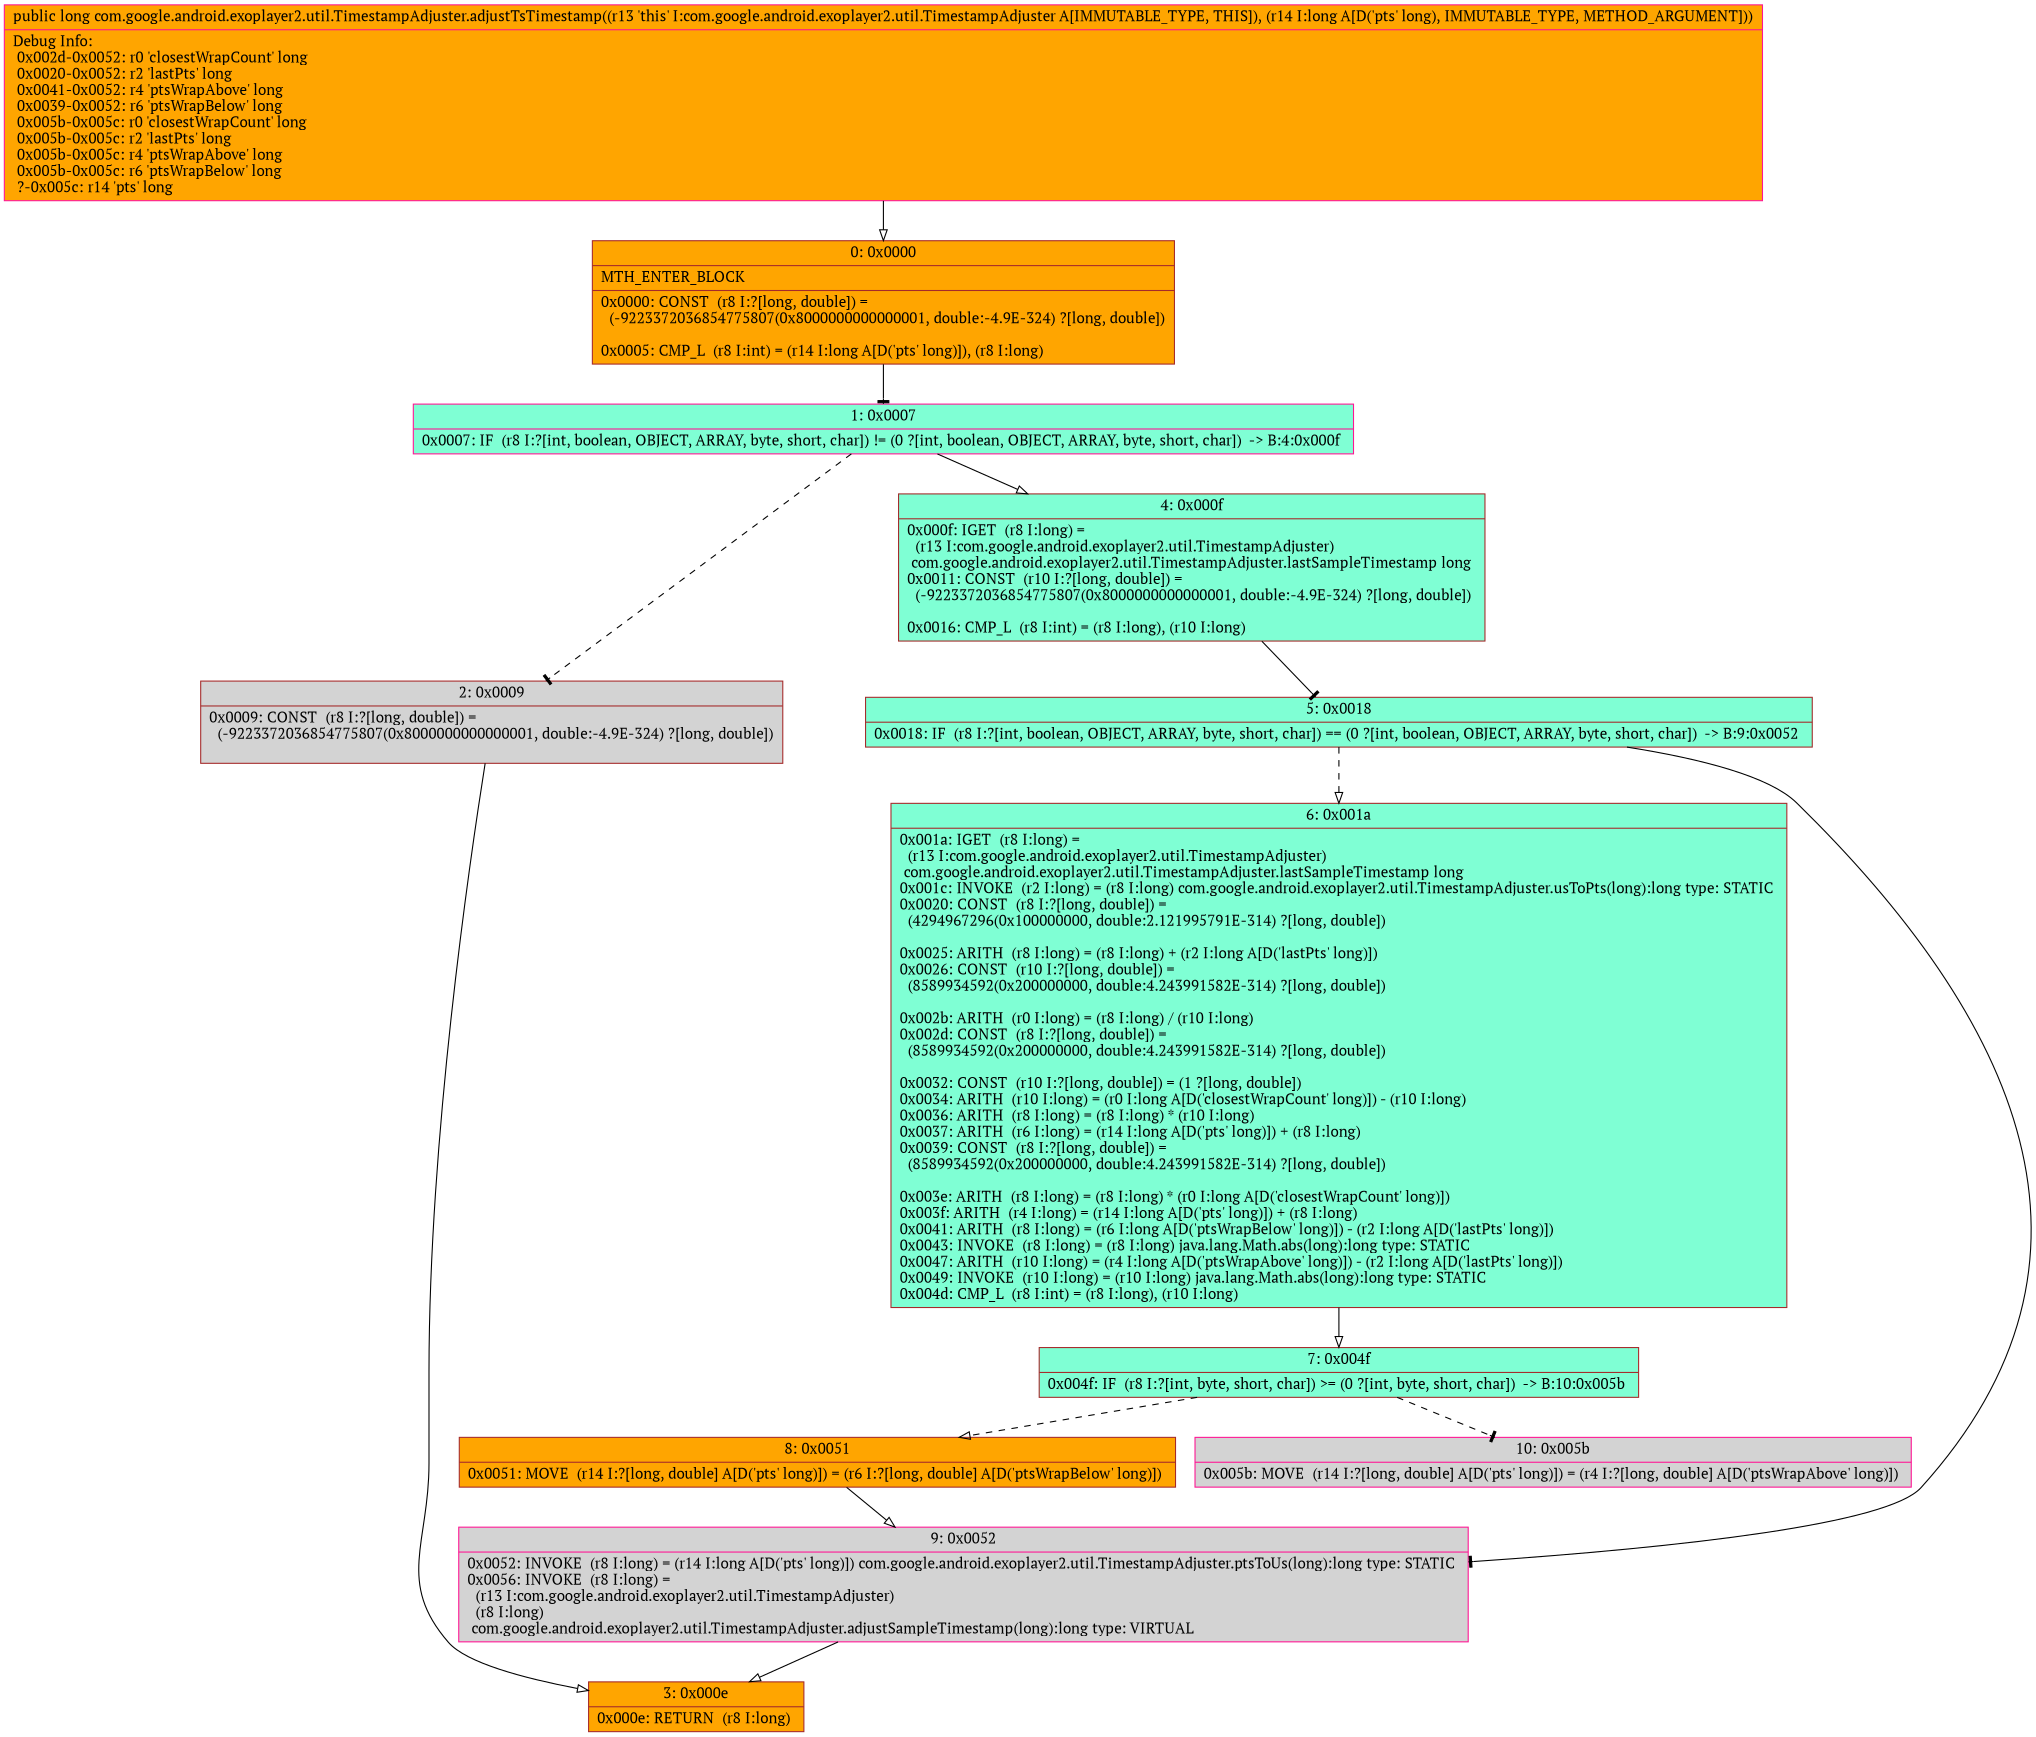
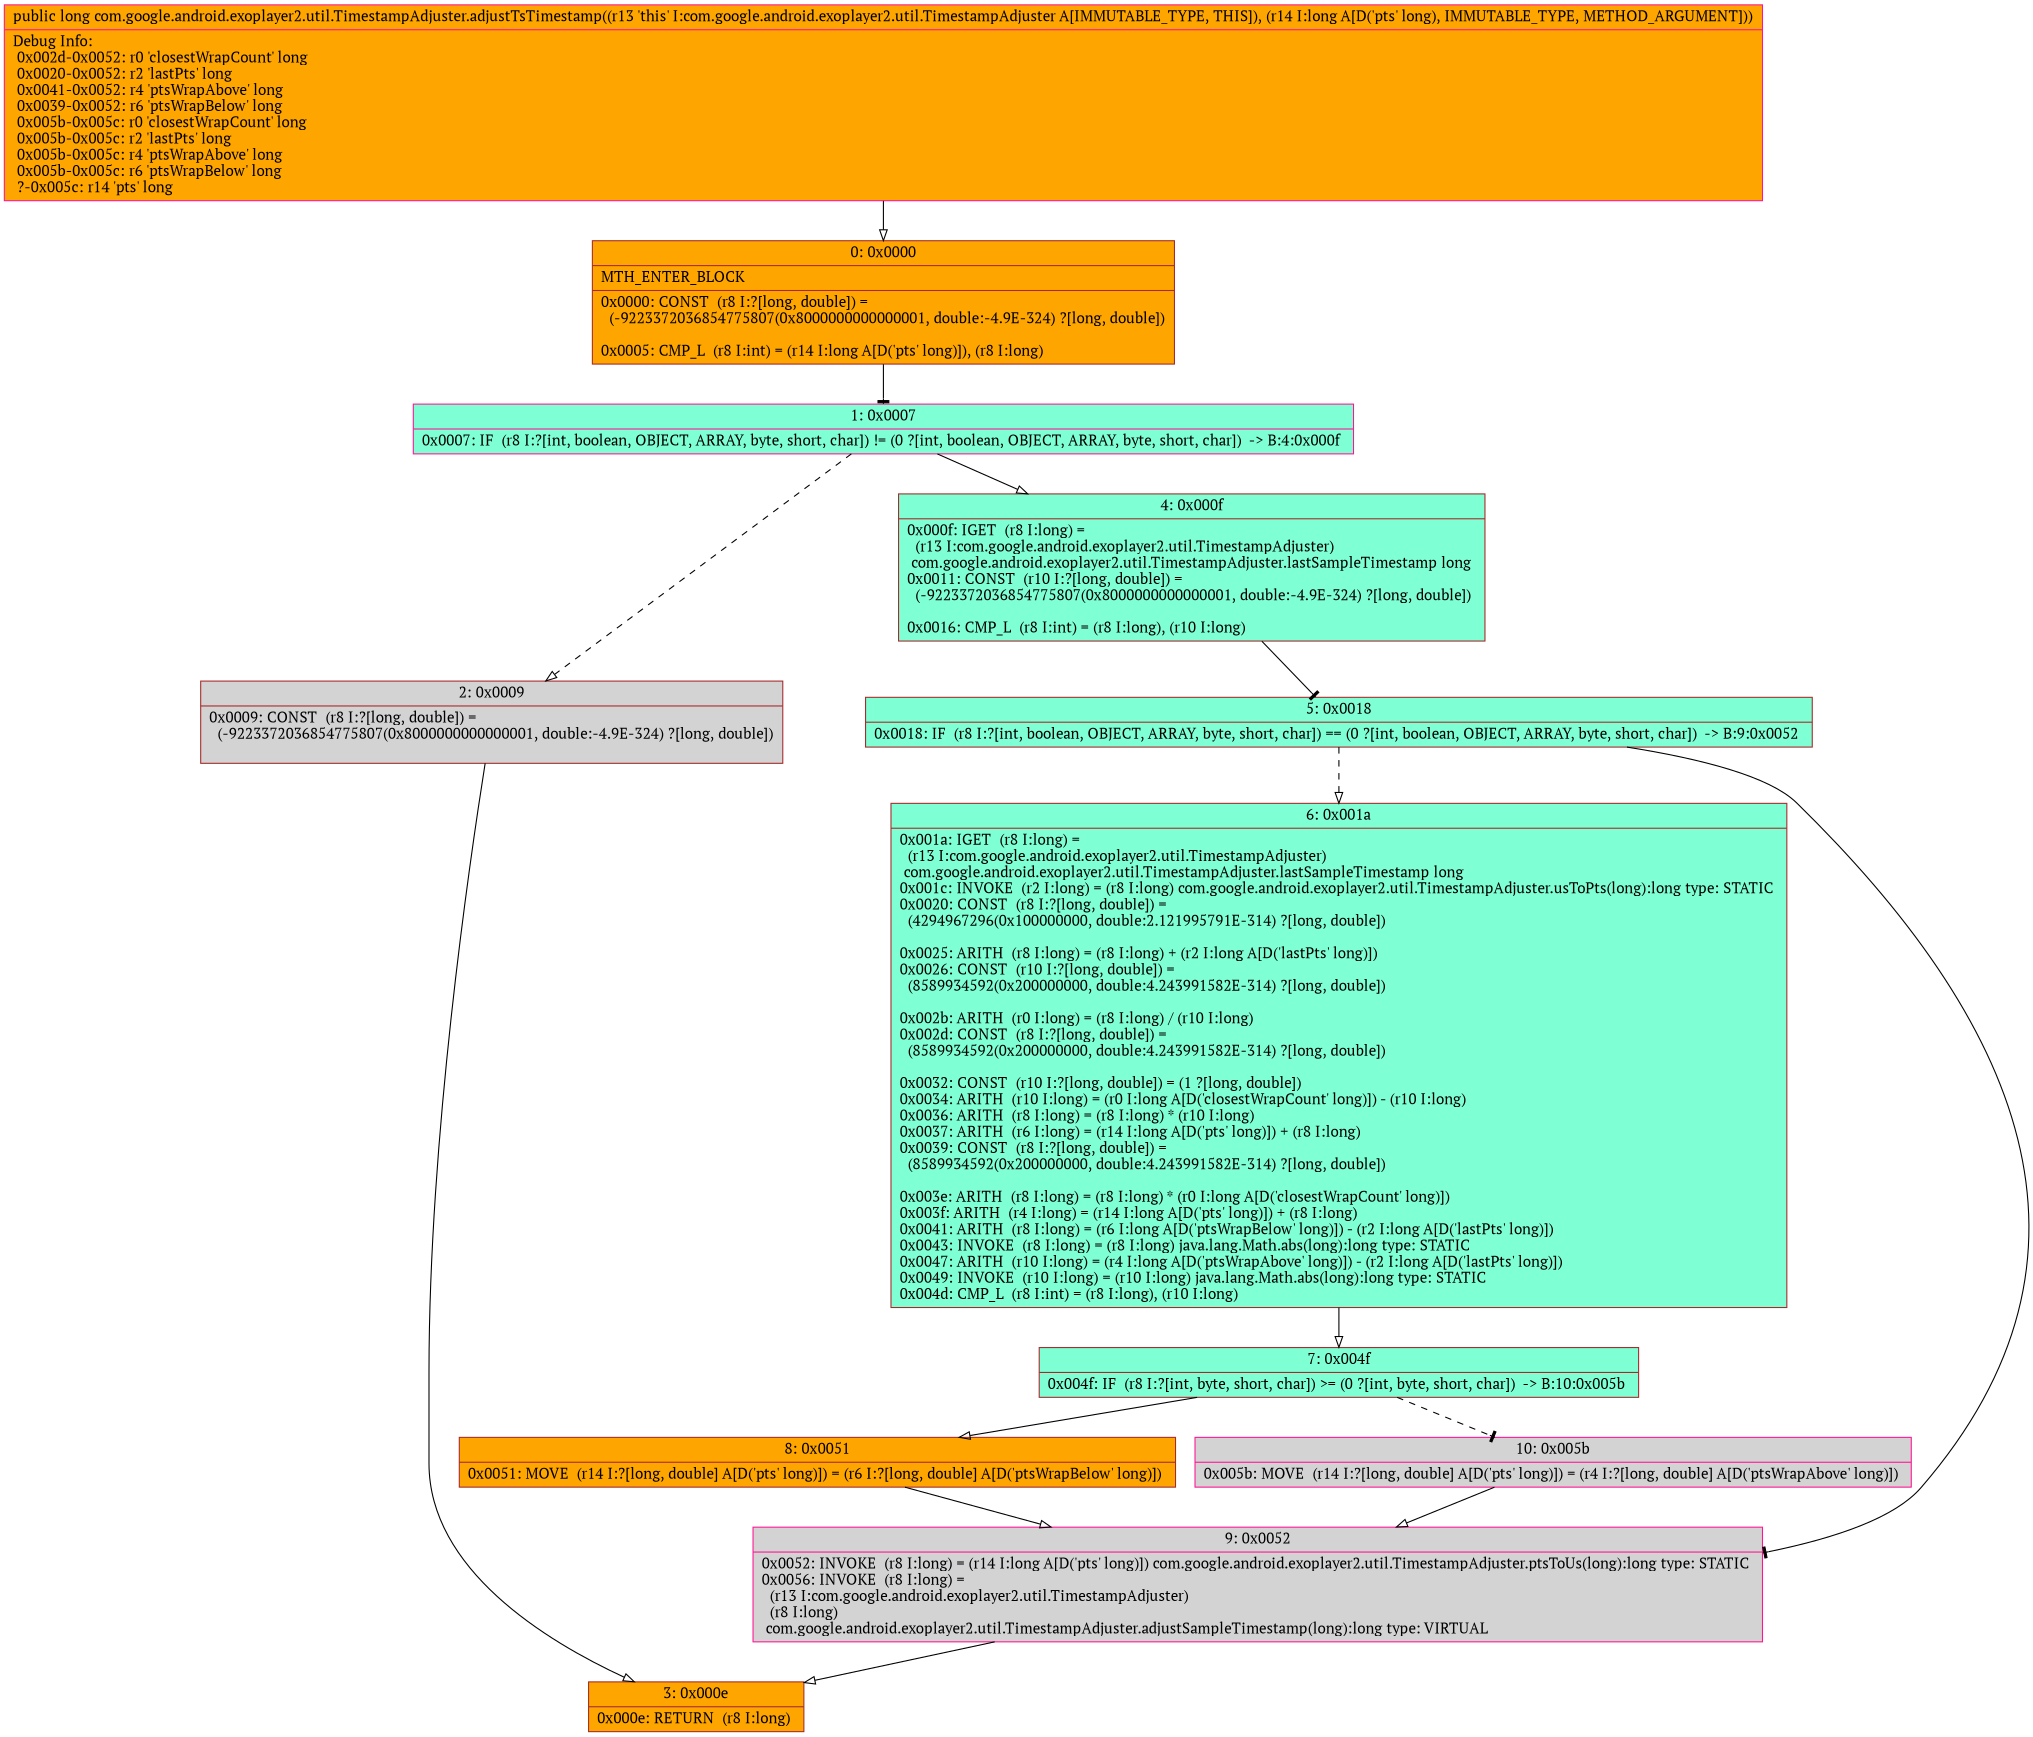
edge "1: 0x0007" -> "2: 0x0009": arrowhead tee -> onormal
edge "7: 0x004f" -> "8: 0x0051": style dashed -> solid
edge "10: 0x005b" -> "9: 0x0052": added
